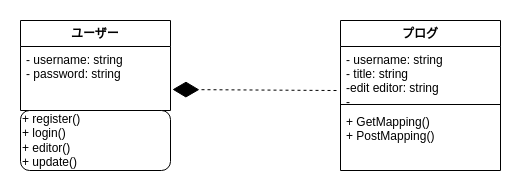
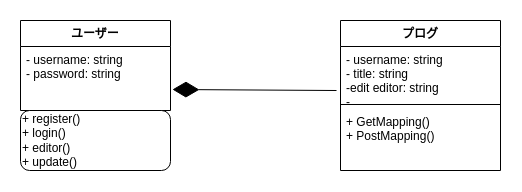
edge "- username: string - title: string -edit editor: string -" -> "- username: string - password: string": style dashed -> solid
